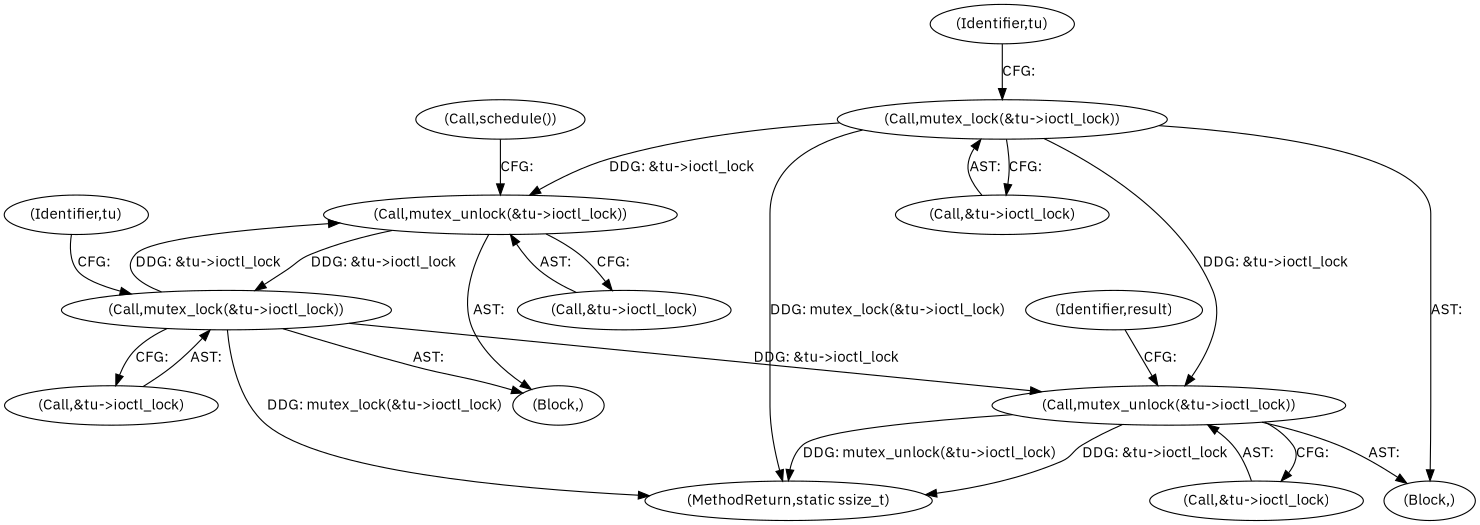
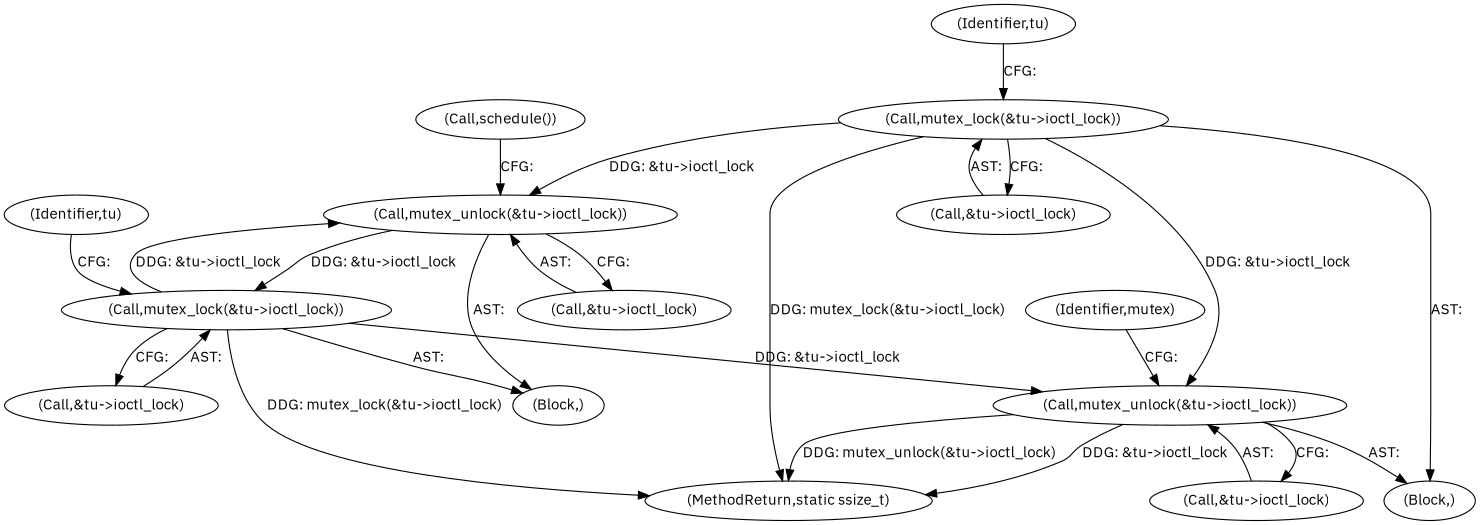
node "(Identifier,result)": label "(Identifier,result)" -> "(Identifier,mutex)"
